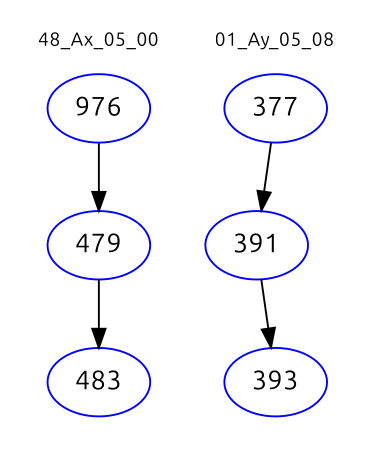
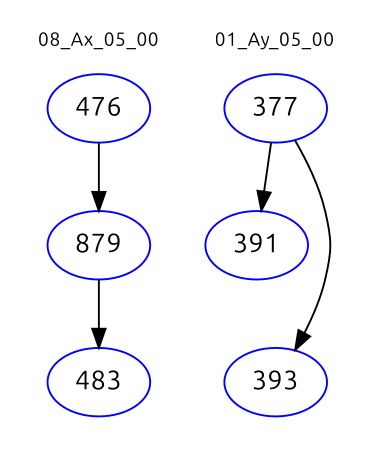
cluster "48_Ax_05_00": label "48_Ax_05_00" -> "08_Ax_05_00"
cluster "01_Ay_05_08": label "01_Ay_05_08" -> "01_Ay_05_00"
node "976": label "976" -> "476"
node "479": label "479" -> "879"
edge "391" -> "393": now "377" -> "393"
